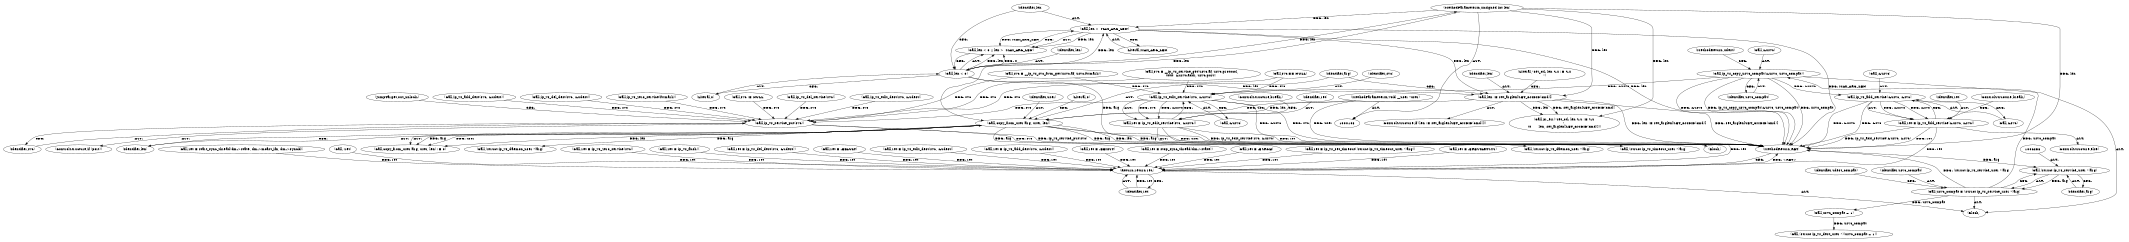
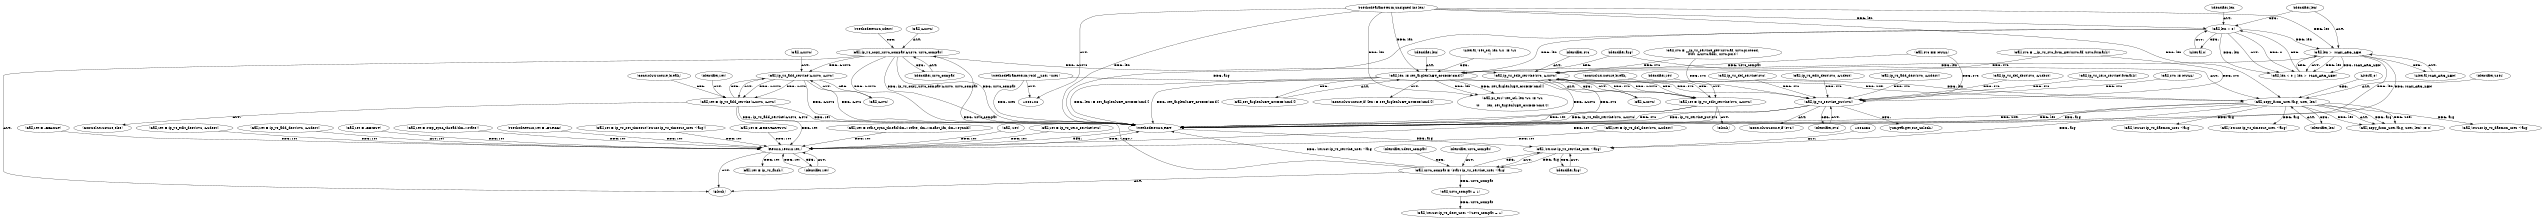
edge "(Call,len < 0)" -> "(MethodParameterIn,unsigned int len)": reversed
edge "(Call,svc == NULL)" -> "(Call,ip_vs_edit_service(svc, &usvc))": label "DDG: svc" -> "DDG: usvc_compat"
node "(Call,set_arglen[SET_CMDID(cmd)])": added
edge "(JumpTarget,out_unlock:)" -> "(Call,ip_vs_service_put(svc))": reversed
edge "(Call,copy_from_user(arg, user, len))" -> "(Call,(struct ip_vs_service_user *)arg)": added, label "DDG: arg"
node "(ControlStructure,if (port))": label "(ControlStructure,if (port))" -> "(ControlStructure,if (svc))"
node "(Call,ret = -ESRCH)": label "(Call,ret = -ESRCH)" -> "(MethodReturn,ret = -ESRCH)"
edge "(Call,ret = ip_vs_add_dest(svc, &udest))" -> "(Return,return ret;)": label "DDG: ret" -> "AST: ret"
edge "(Call,ret = ip_vs_flush())" -> "(Return,return ret;)": reversed
node "(Call,usvc_compat = (struct ip_vs_service_user *)arg)": label "(Call,usvc_compat = (struct ip_vs_service_user *)arg)" -> "(Call,usvc_compat = (start ip_vs_service_user *)arg)"
